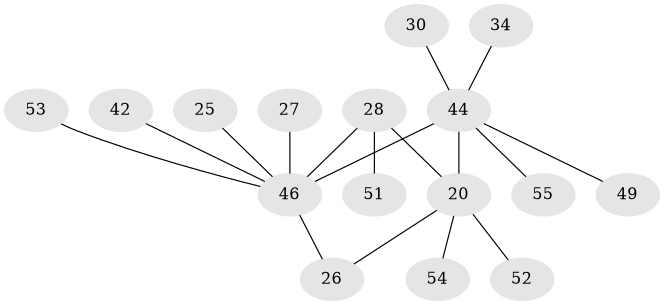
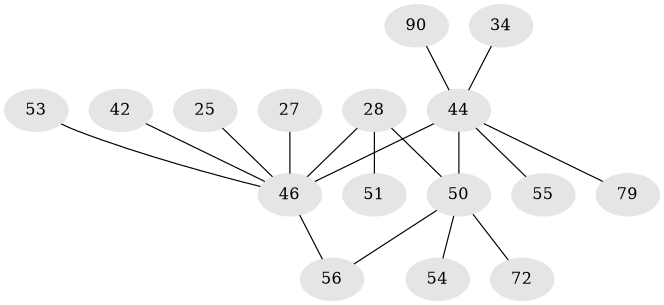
node "30": label "30" -> "90"
node "20": label "20" -> "50"
node "49": label "49" -> "79"
node "26": label "26" -> "56"
node "52": label "52" -> "72"
